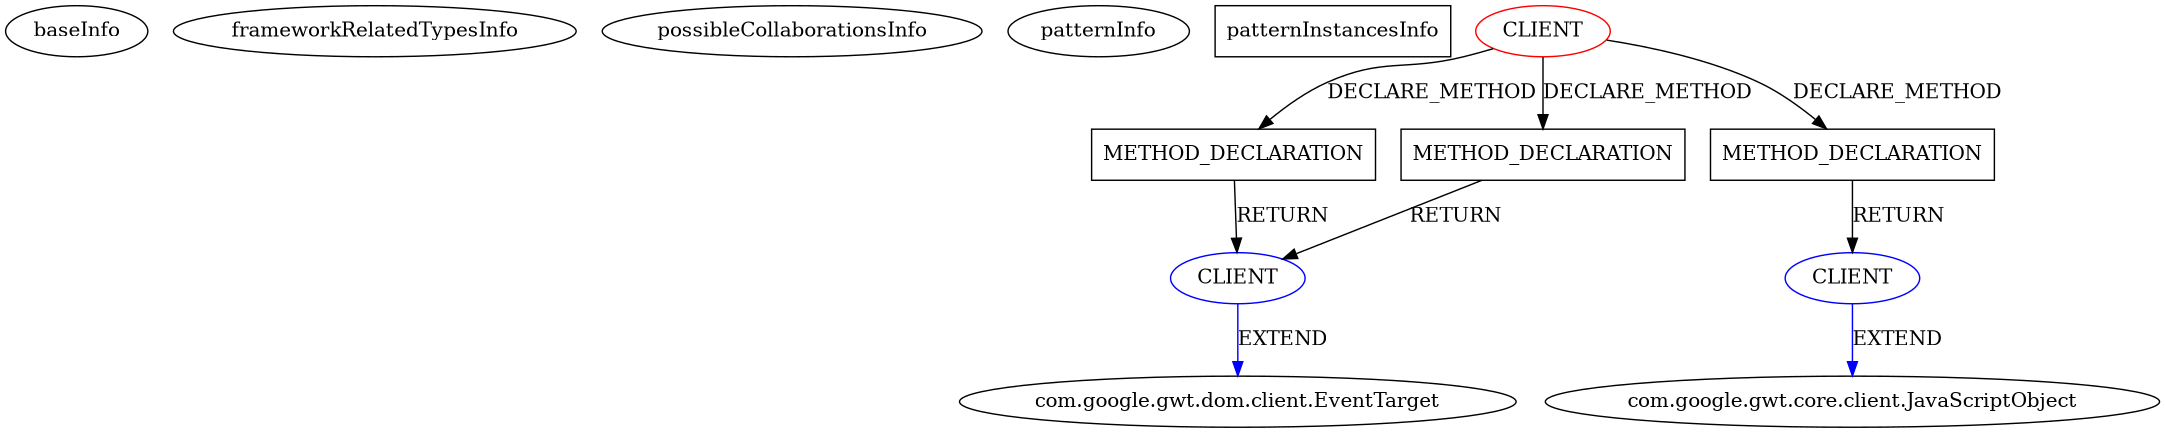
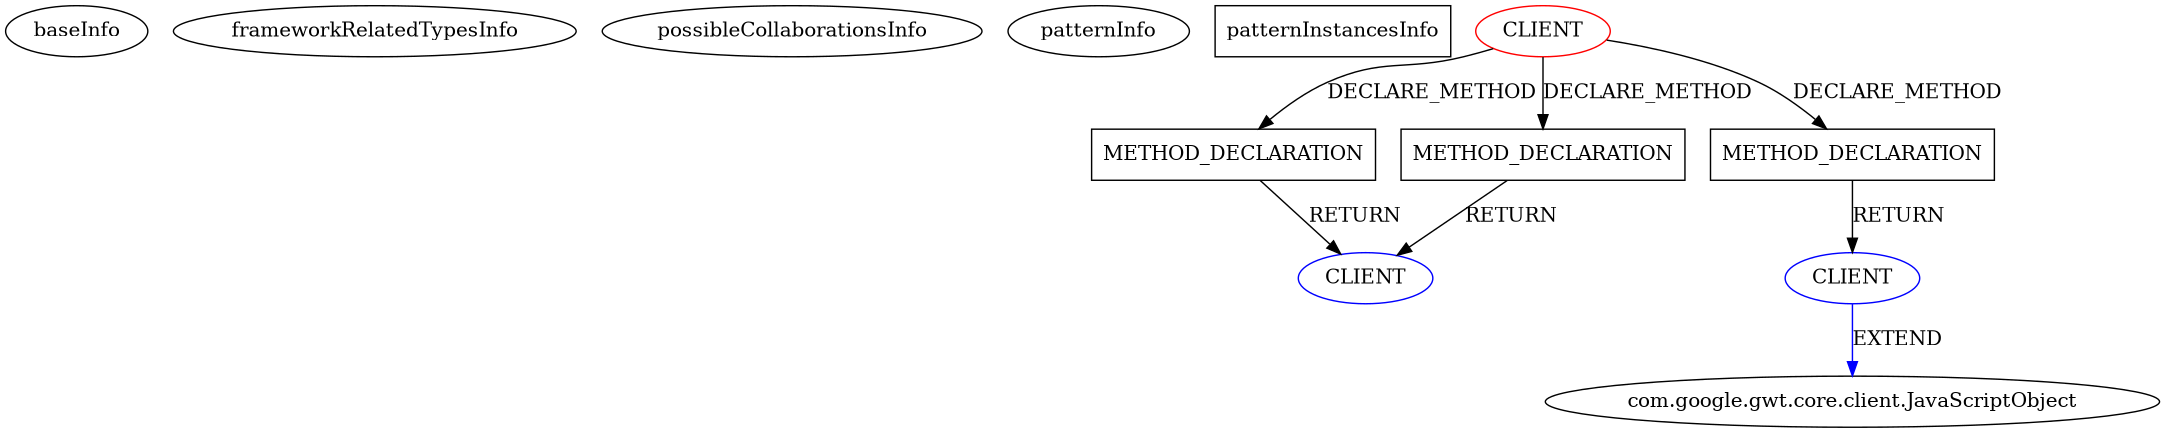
node "com.google.gwt.dom.client.EventTarget": removed
